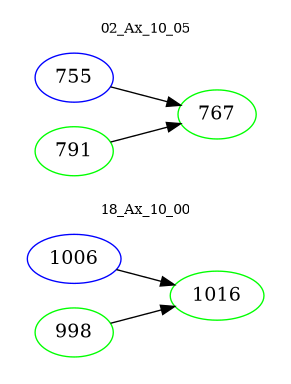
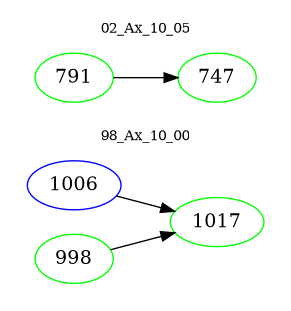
node "755": removed
node "767": label "767" -> "747"
cluster "18_Ax_10_00": label "18_Ax_10_00" -> "98_Ax_10_00"
node "1016": label "1016" -> "1017"
